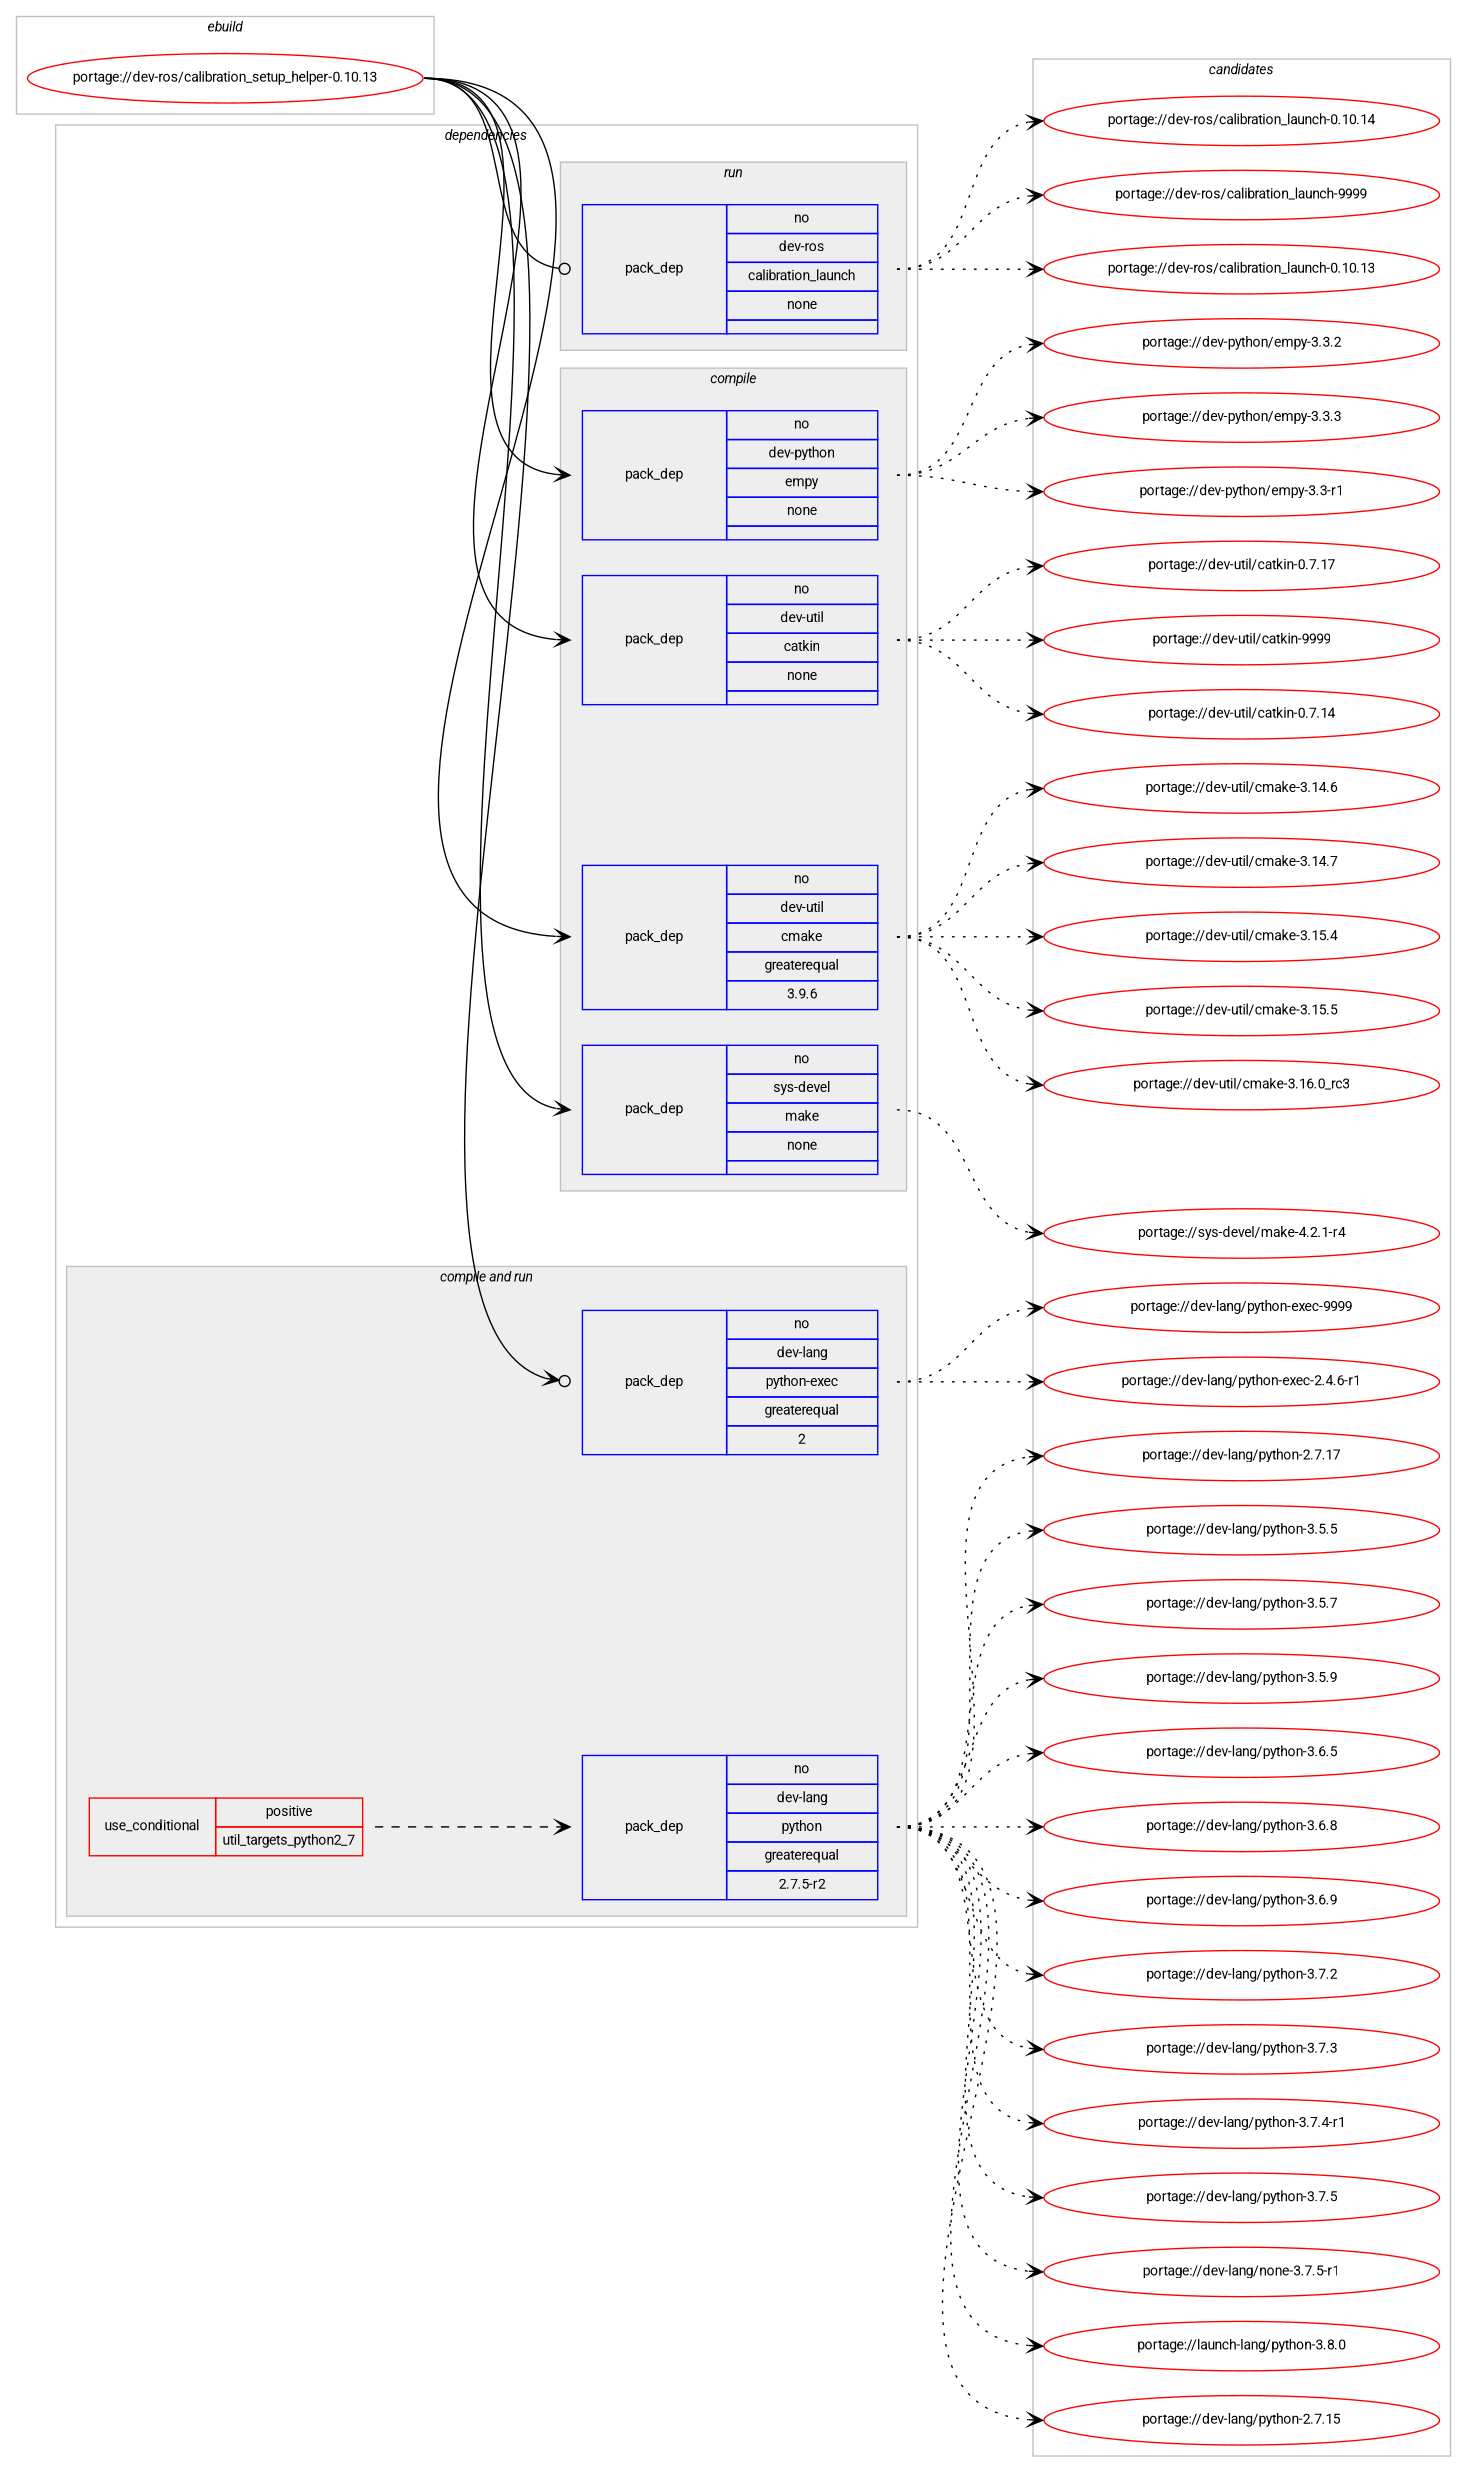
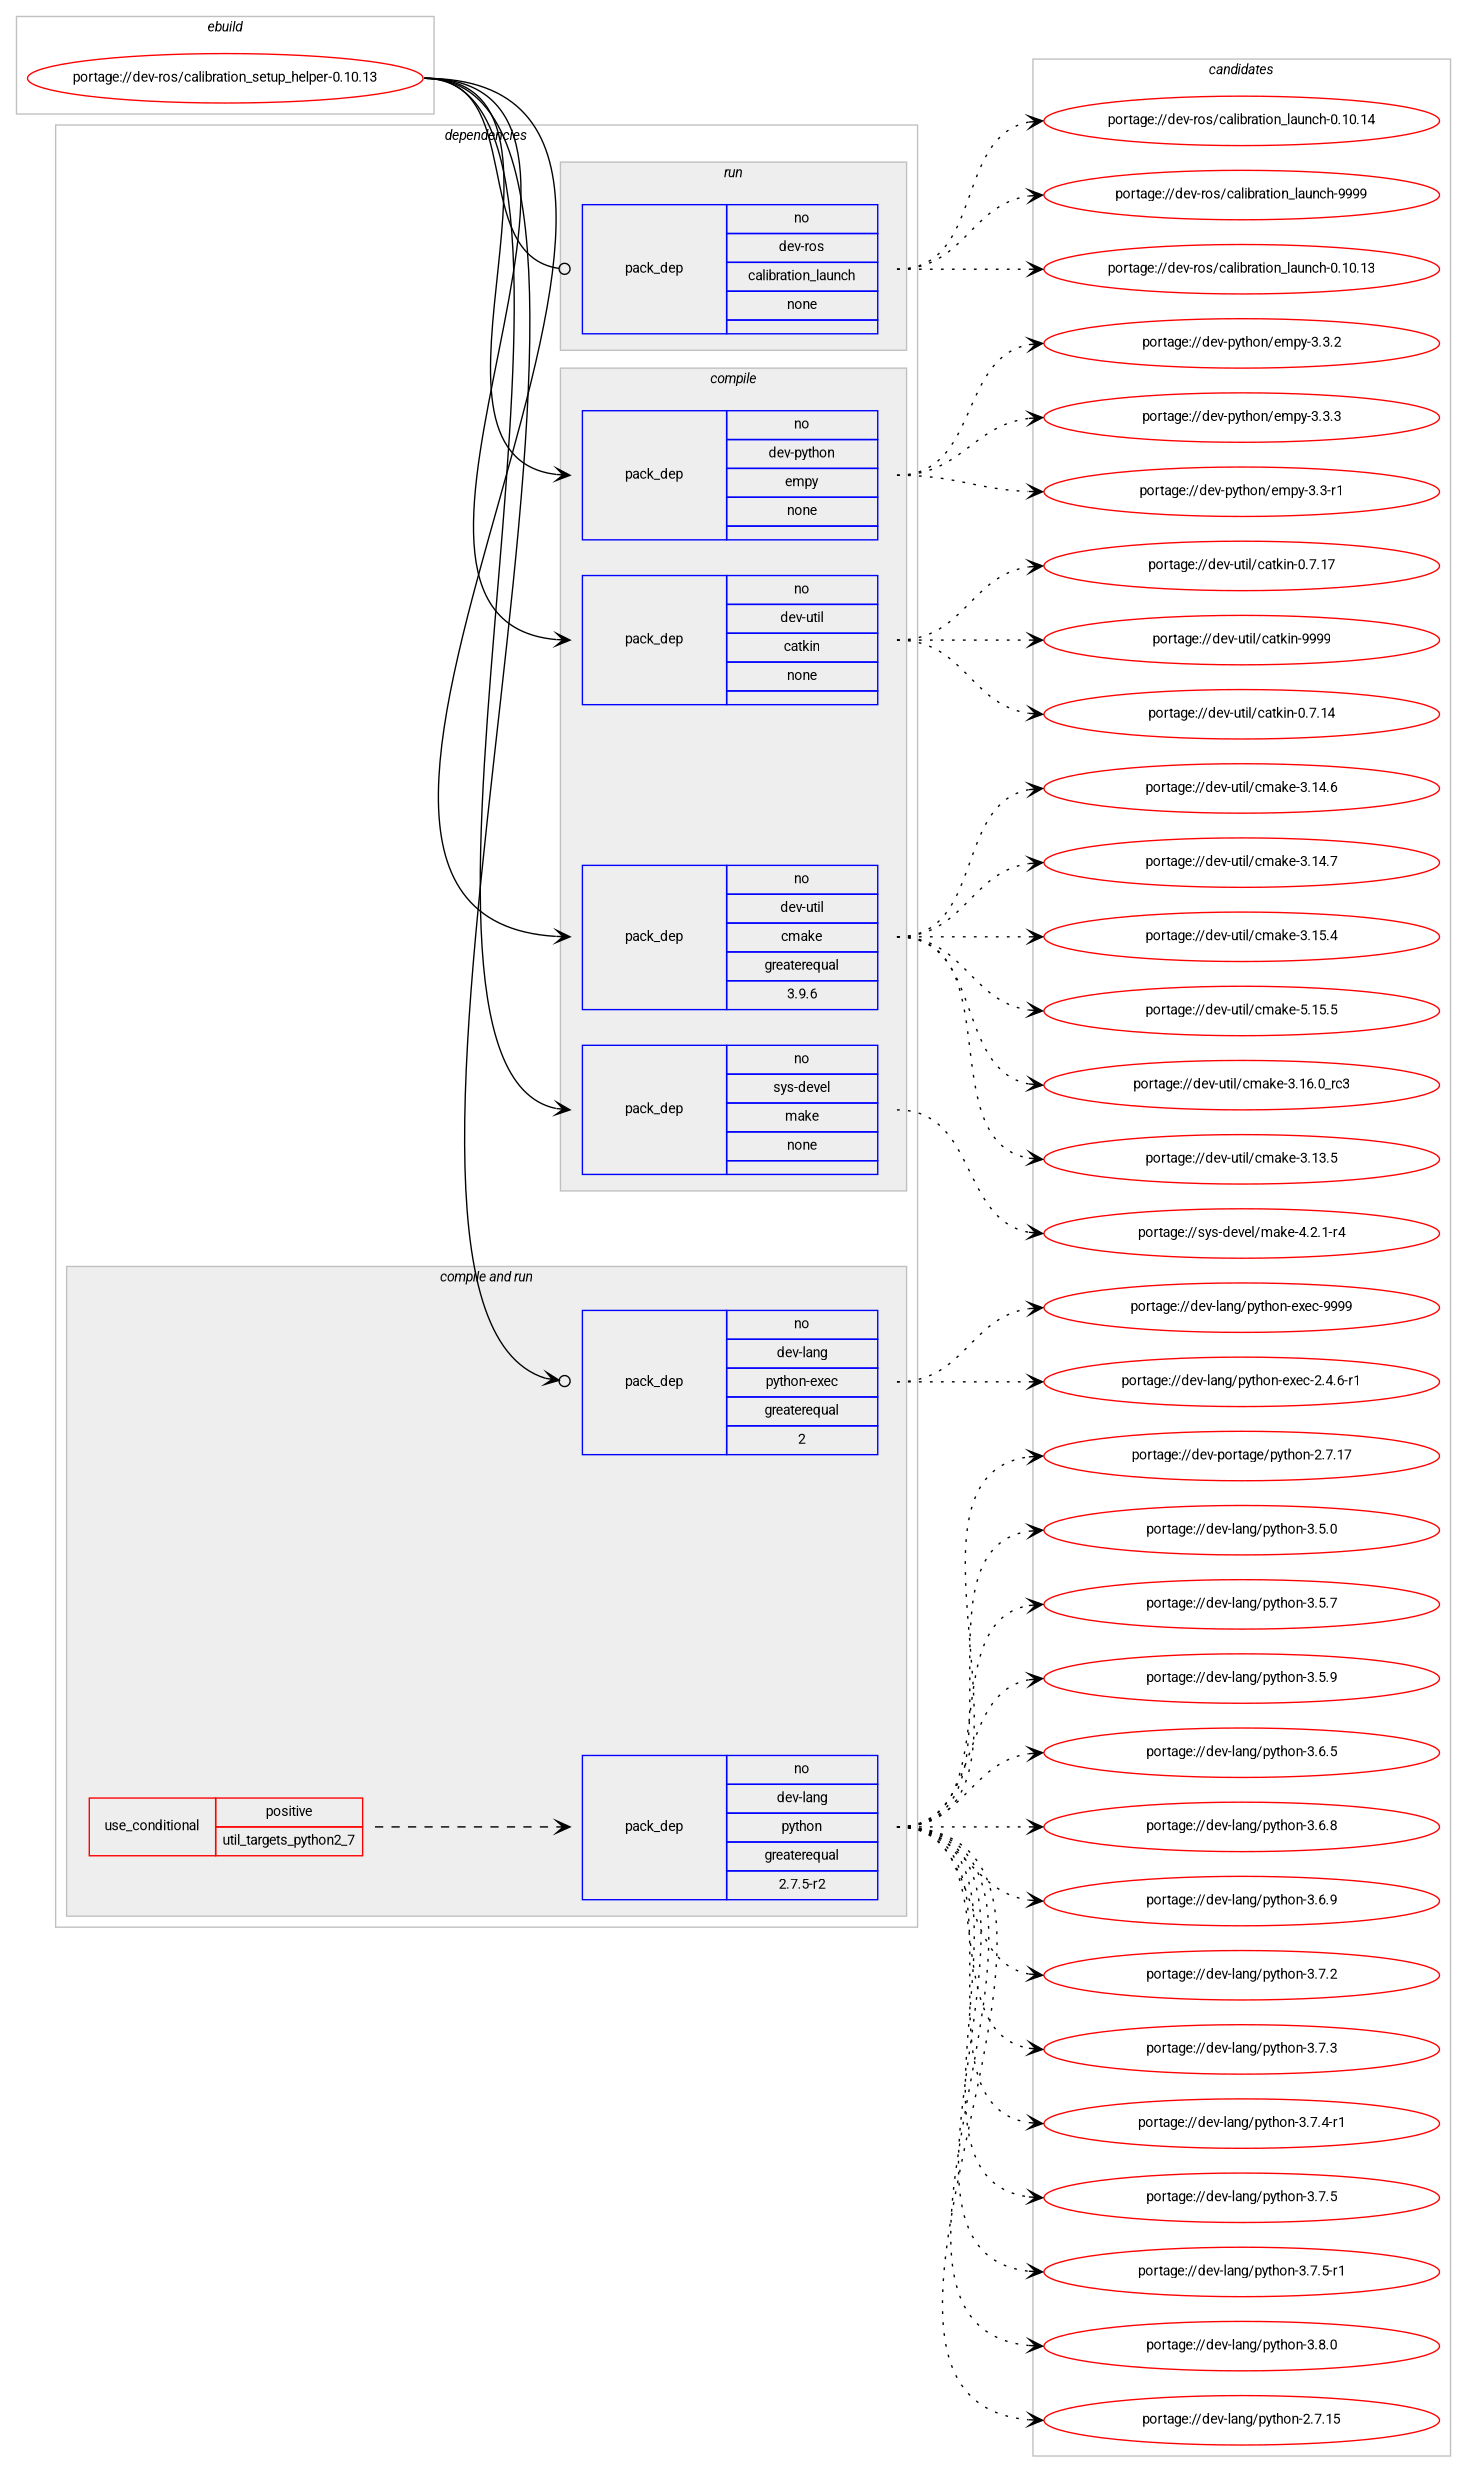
node "portage://dev-util/cmake-3.15.5": label "portage://dev-util/cmake-3.15.5" -> "portage://dev-util/cmake-5.15.5"
node "portage://dev-util/cmake-3.13.5": added
node "portage://dev-lang/python-2.7.17": label "portage://dev-lang/python-2.7.17" -> "portage://dev-portage/python-2.7.17"
node "portage://dev-lang/python-3.5.5": label "portage://dev-lang/python-3.5.5" -> "portage://dev-lang/python-3.5.0"
node "portage://dev-lang/none-3.7.5-r1": label "portage://dev-lang/none-3.7.5-r1" -> "portage://dev-lang/python-3.7.5-r1"
node "portage://launch-lang/python-3.8.0": label "portage://launch-lang/python-3.8.0" -> "portage://dev-lang/python-3.8.0"
